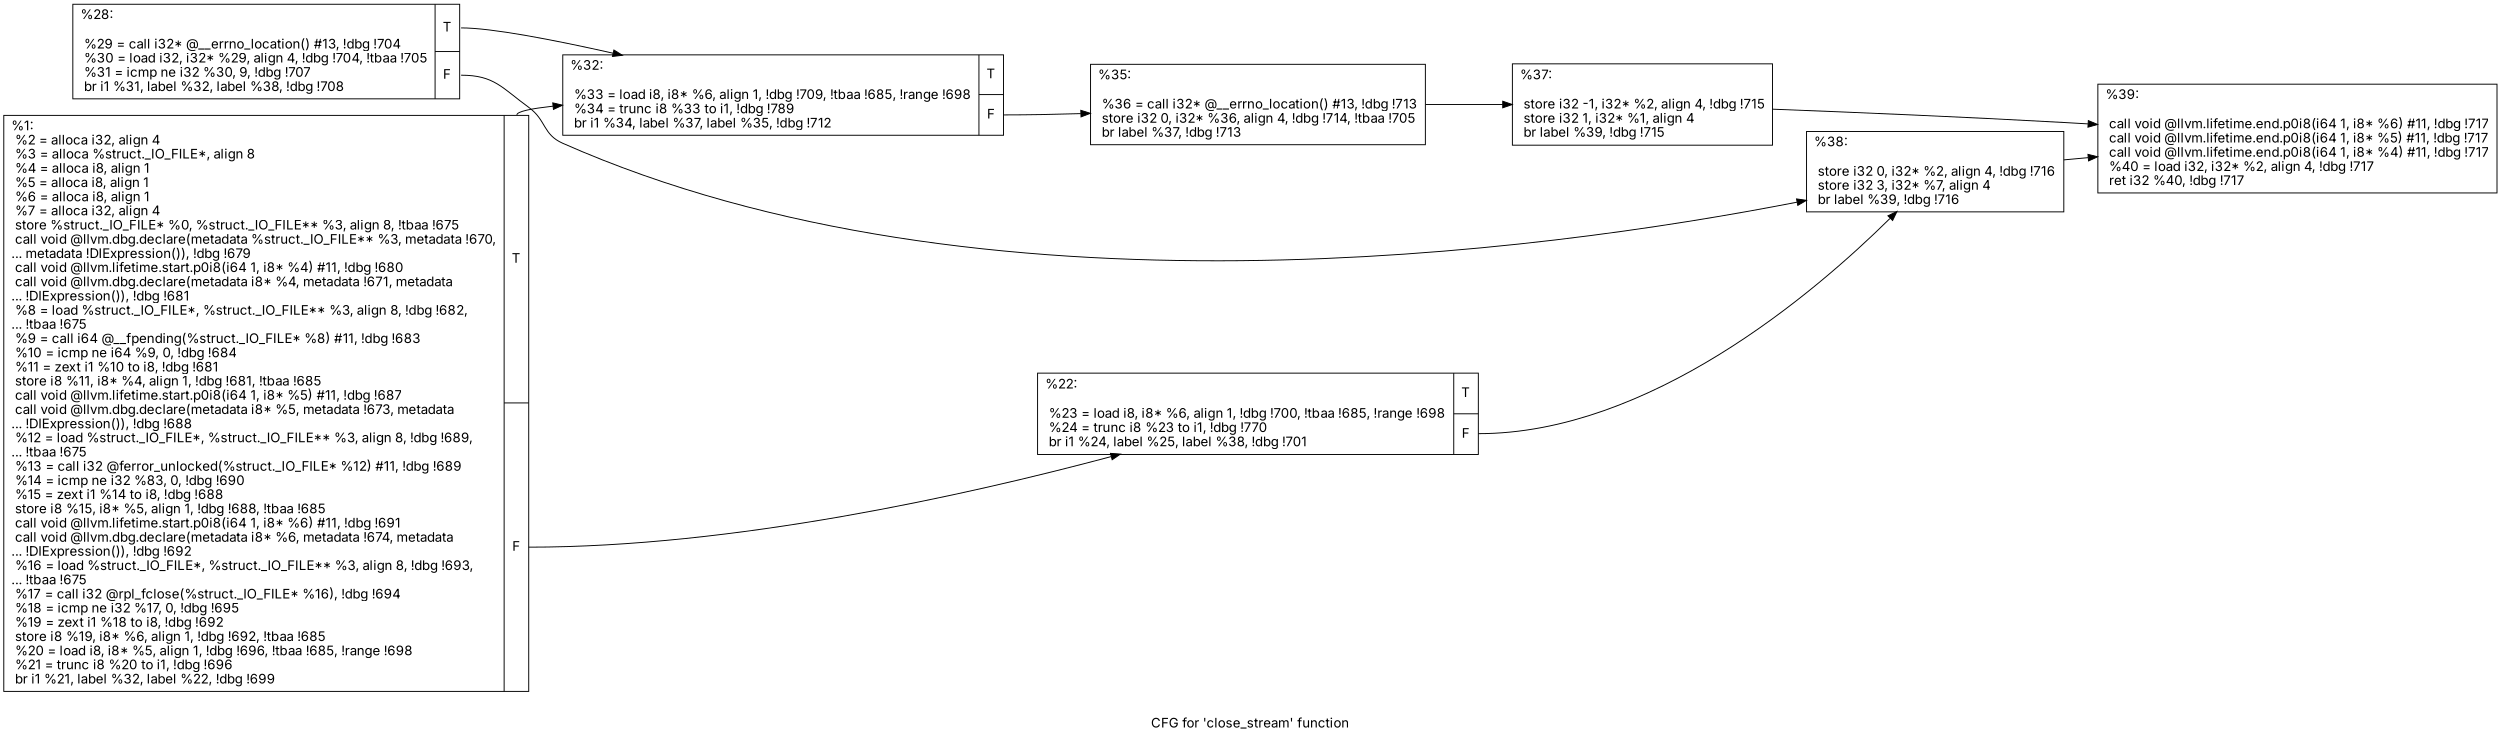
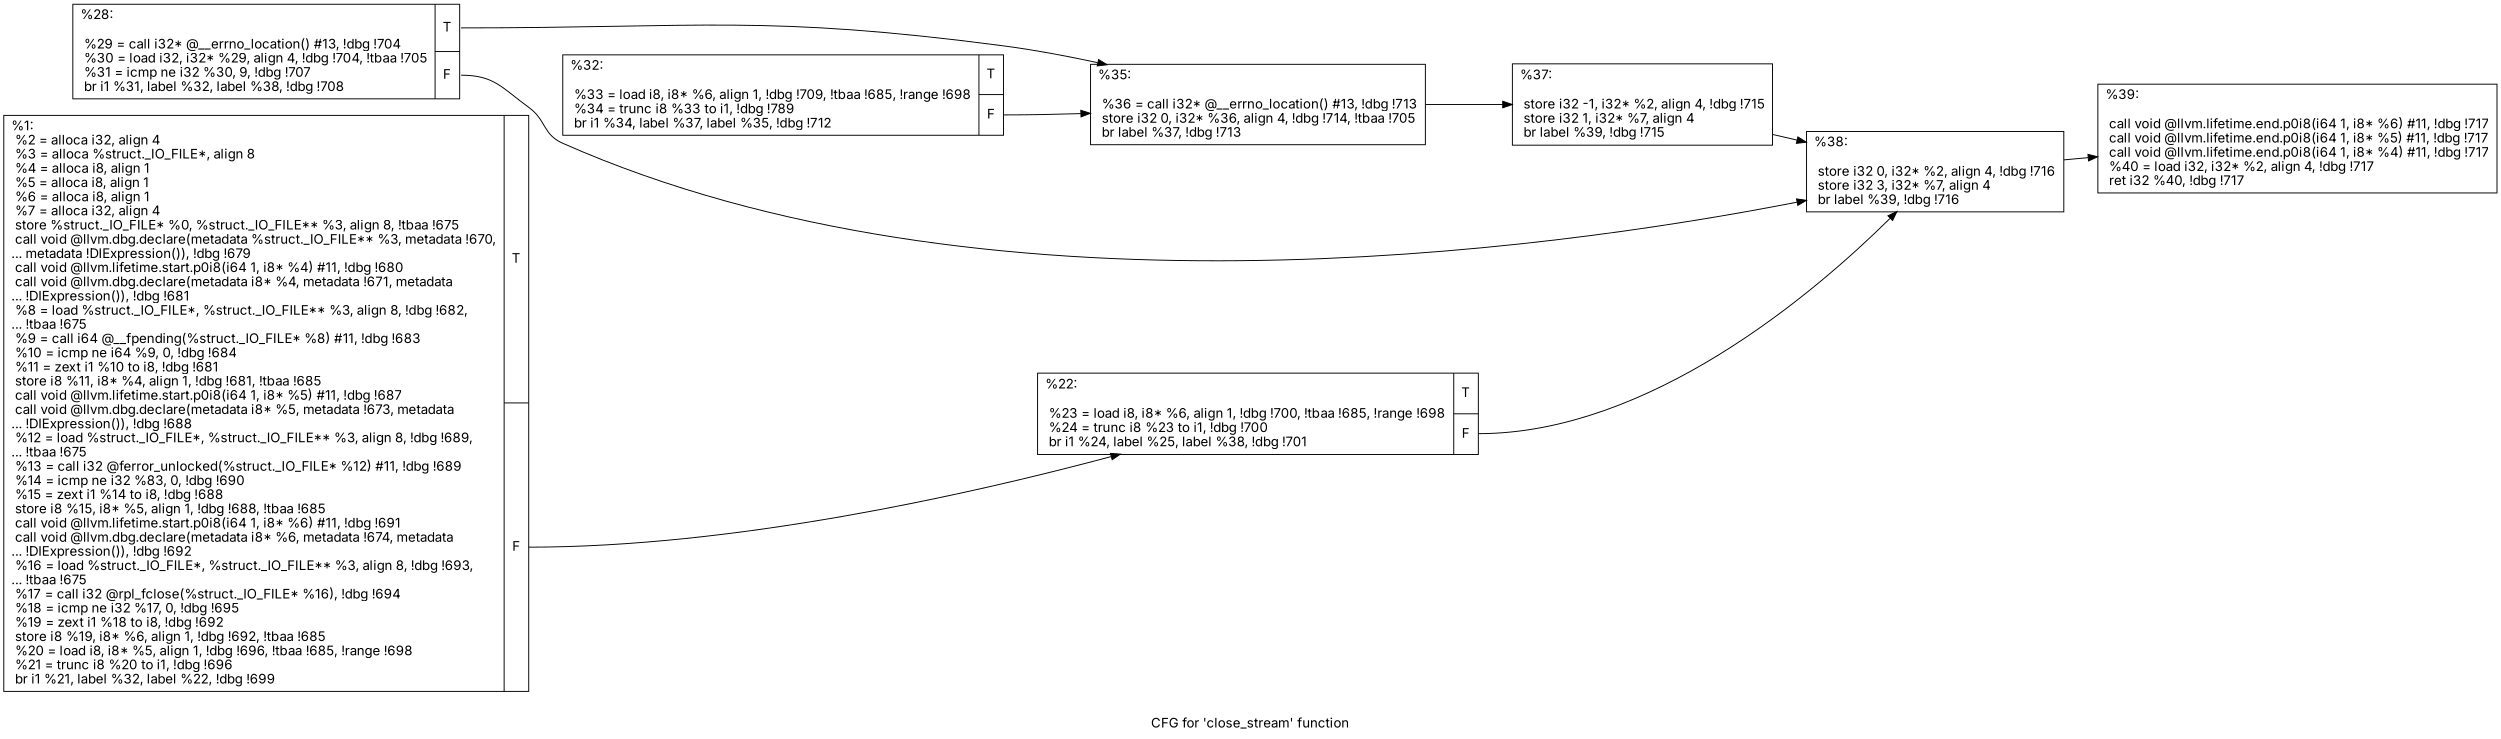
edge "%28:" -> "%32:": now "%28:" -> "%35:"
edge "%1:" -> "%32:": removed
edge "%37:" -> "%39:": now "%37:" -> "%38:"
node "%37:": text "store i32 1, i32* %1, align 4" -> "store i32 1, i32* %7, align 4"
node "%22:": text "%24 = trunc i8 %23 to i1, !dbg !770" -> "%24 = trunc i8 %23 to i1, !dbg !700"
